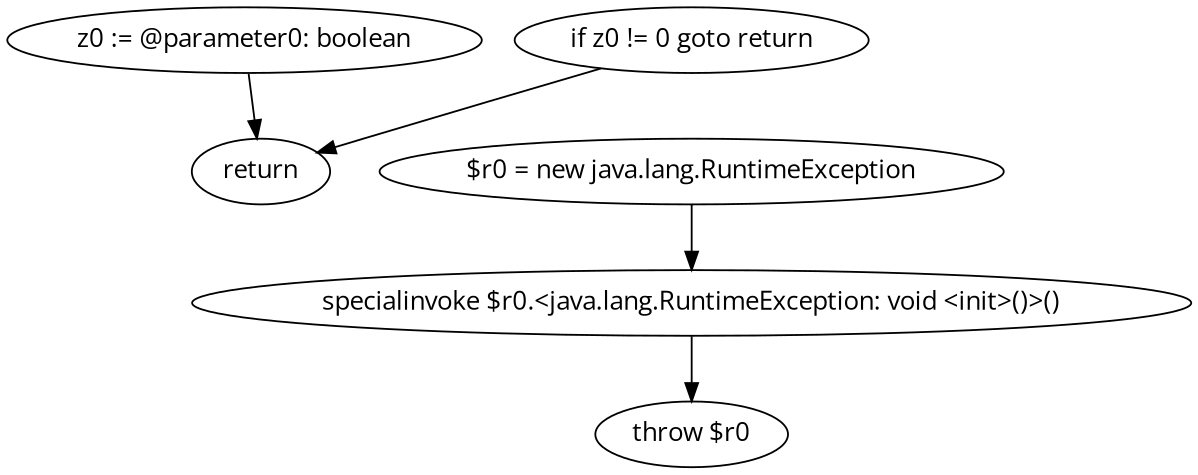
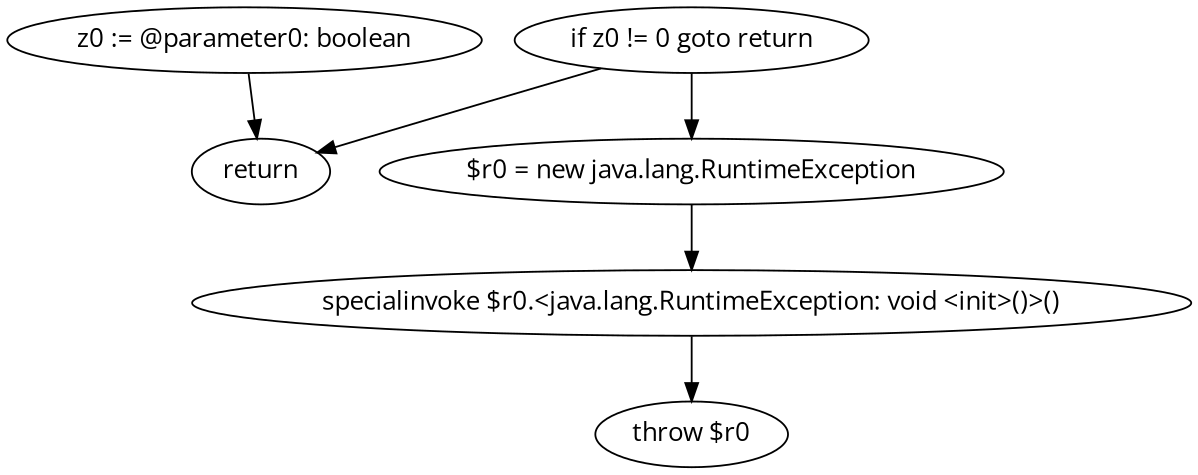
edge "if z0 != 0 goto return" -> "$r0 = new java.lang.RuntimeException": added
